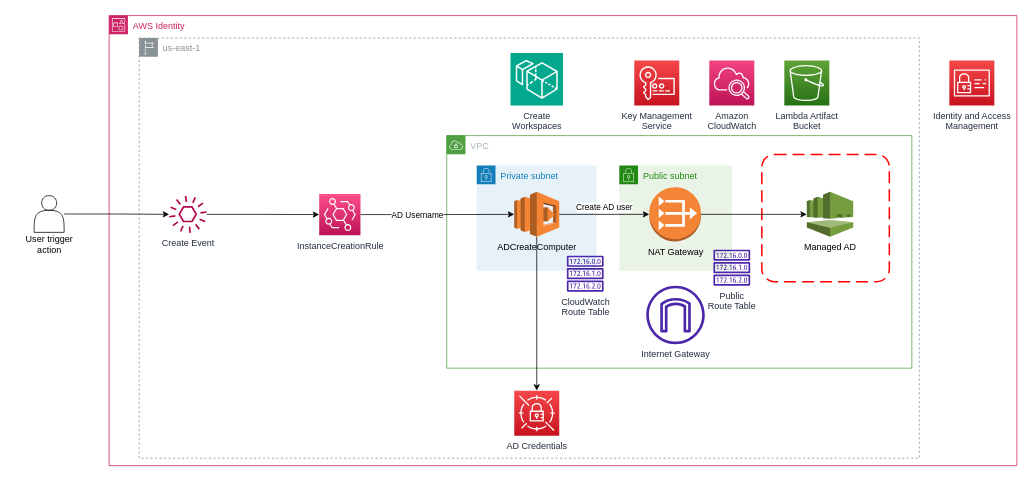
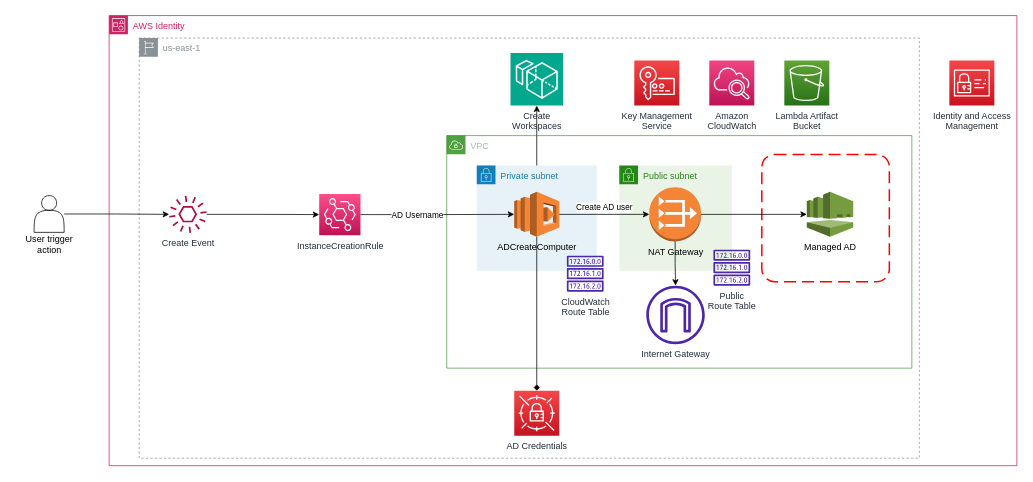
edge "ADCreateComputer" -> "Create Workspaces": added
edge "NAT Gateway" -> "Internet Gateway": added
edge "ADCreateComputer" -> "AD Credentials": arrowhead classic -> diamond
